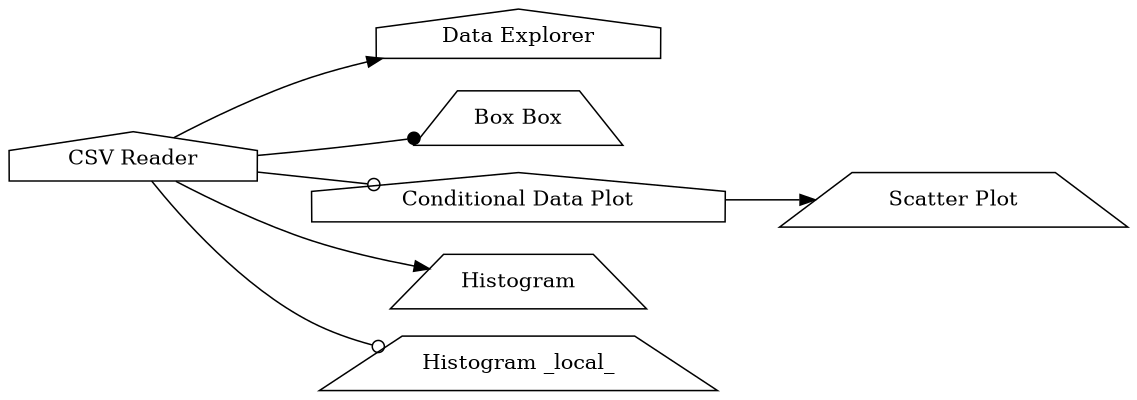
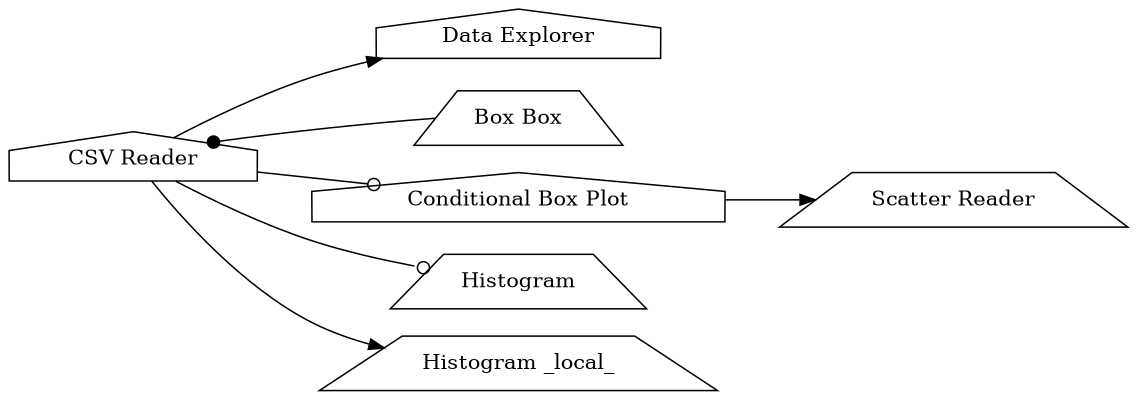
edge "CSV Reader" -> "Box Box": reversed
node "Conditional Data Plot": label "Conditional Data Plot" -> "Conditional Box Plot"
node "Scatter Plot": label "Scatter Plot" -> "Scatter Reader"
edge "CSV Reader" -> "Histogram": arrowhead normal -> odot
edge "CSV Reader" -> "Histogram _local_": arrowhead odot -> normal
